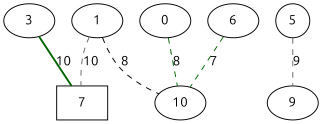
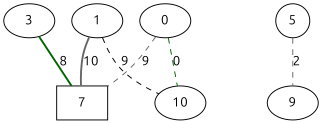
node "6": removed
edge "1" -- "7": style dashed -> bold
edge "3" -- "7": label "10" -> "8"
edge "1" -- "10": label "8" -> "9"
edge "0" -- "10": label "8" -> "0"
edge "5" -- "9": label "9" -> "2"
edge "0" -- "7": added, label "9"
